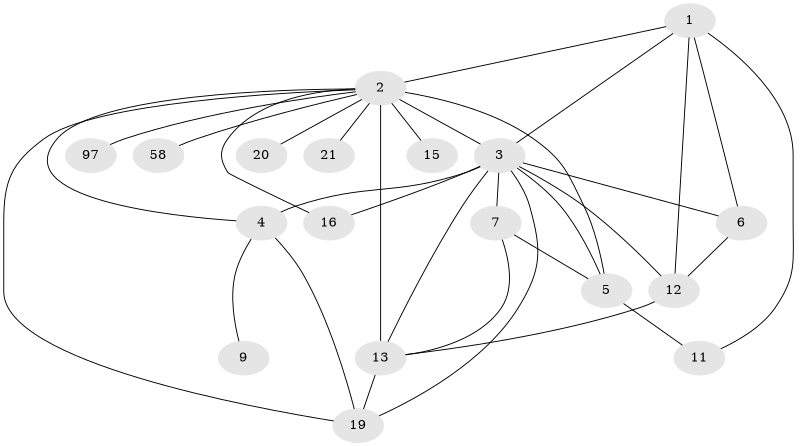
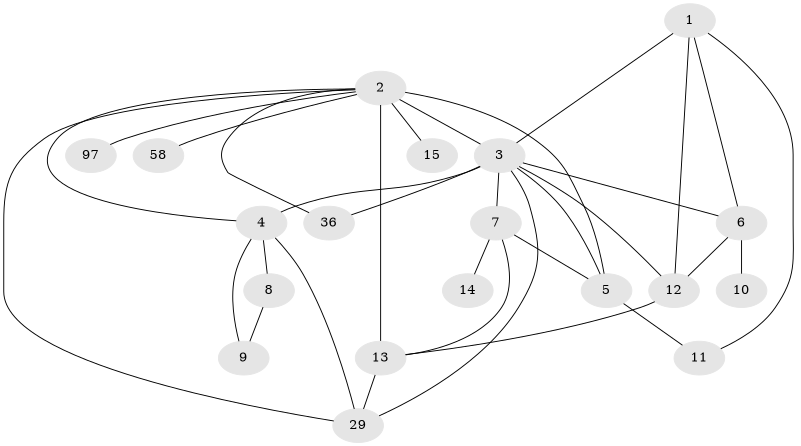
edge "1" -- "2": removed
node "20": removed
node "21": removed
node "16": label "16" -> "36"
edge "3" -- "13": removed
node "8": added
node "14": added
node "10": added
node "19": label "19" -> "29"
